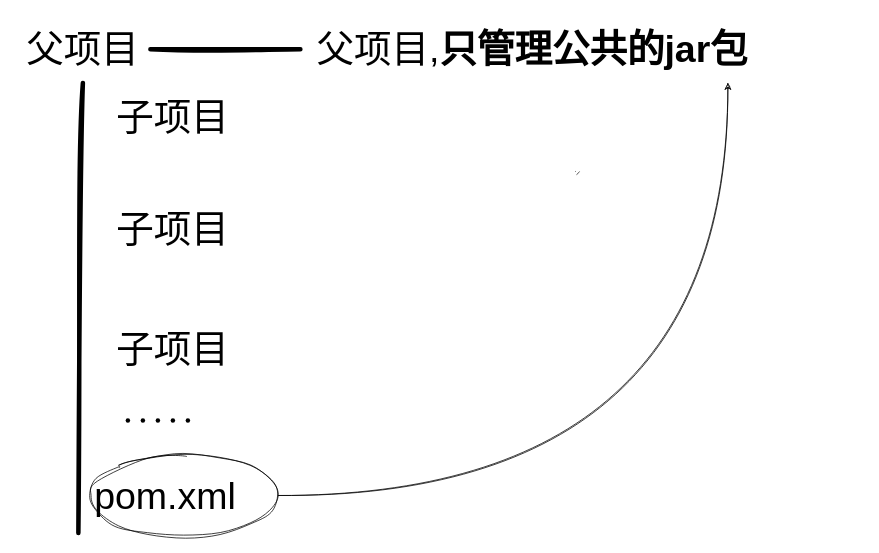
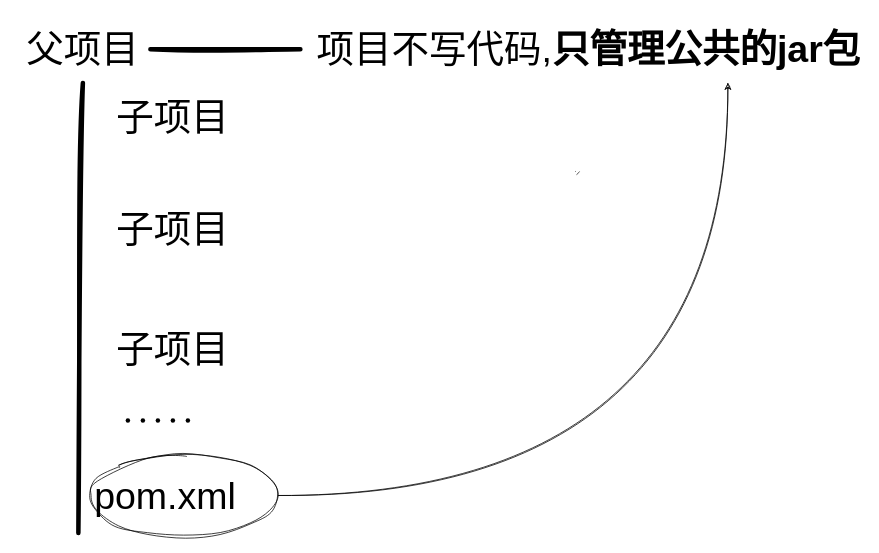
node "父项目,只管理公共的jar包": label "父项目,只管理公共的jar包" -> "项目不写代码,只管理公共的jar包"
